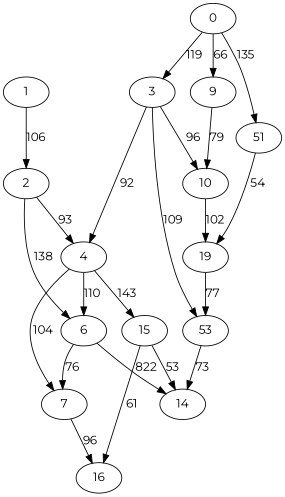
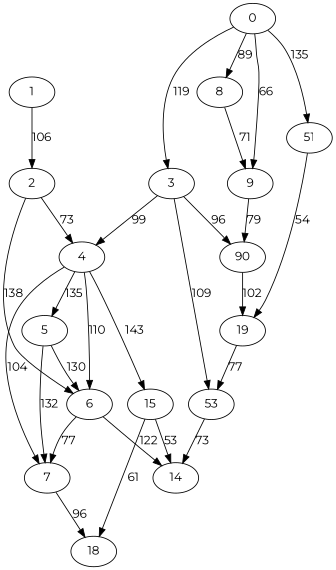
node "8": added
edge "3" -> "4": label "92" -> "99"
node "10": label "10" -> "90"
edge "2" -> "4": label "93" -> "73"
node "5": added
edge "6" -> "7": label "76" -> "77"
edge "6" -> "14": label "822" -> "122"
node "16": label "16" -> "18"
